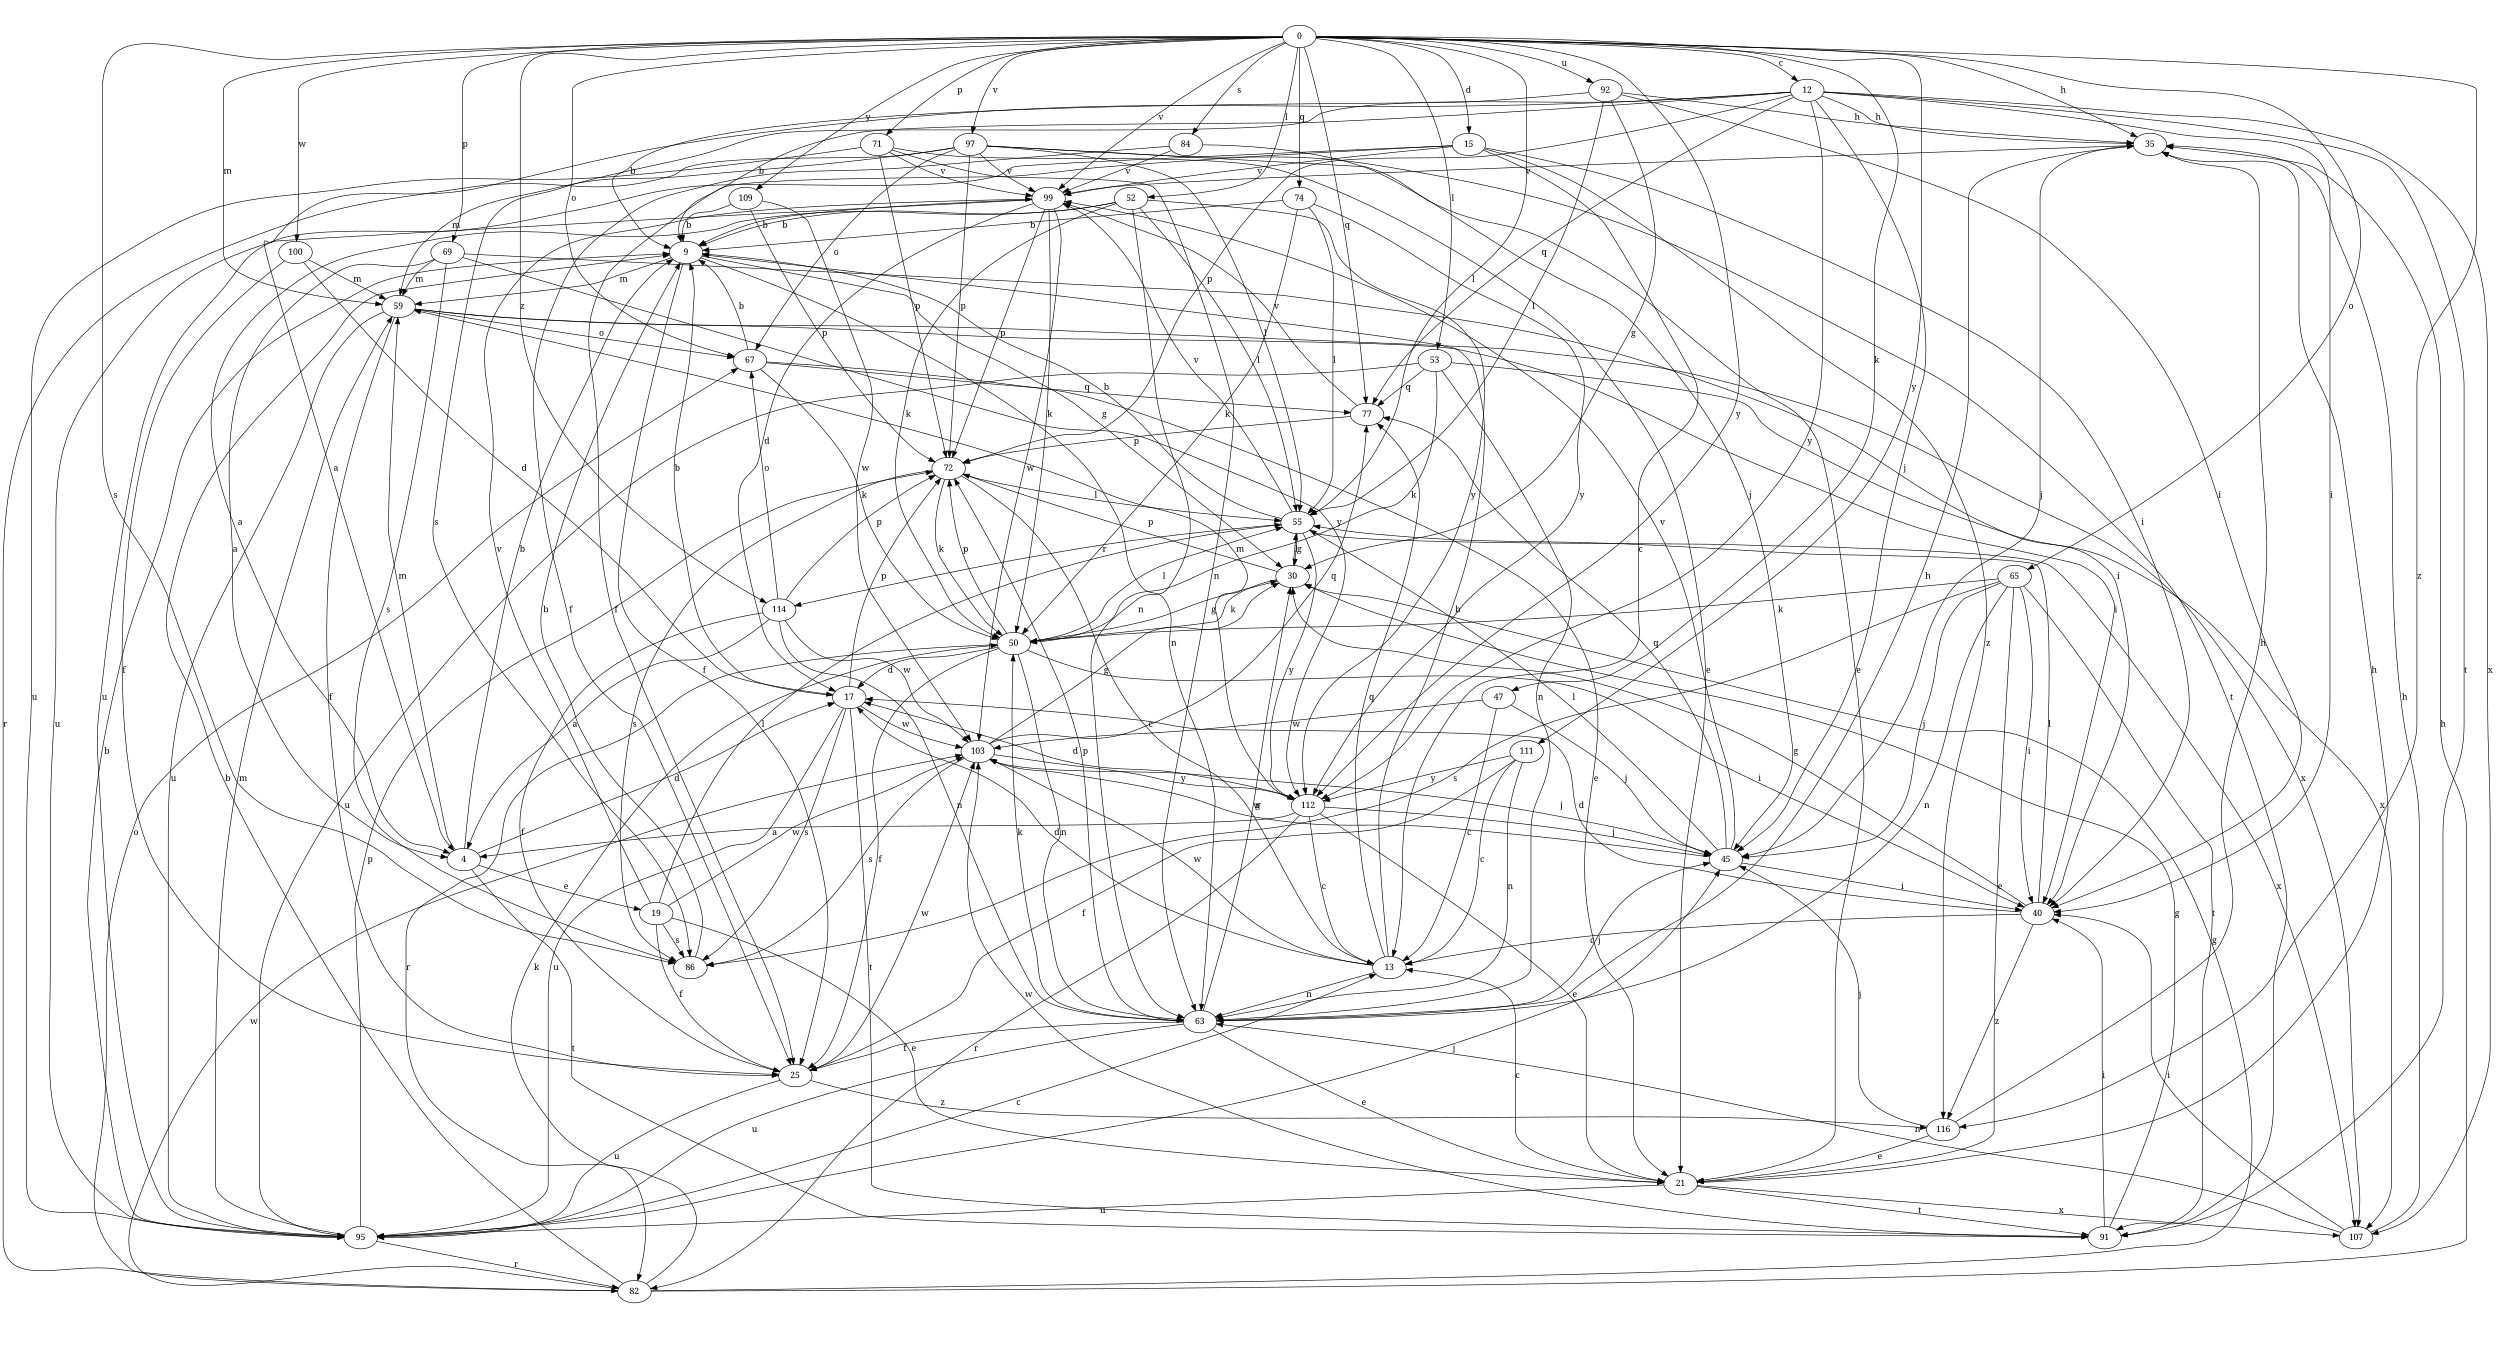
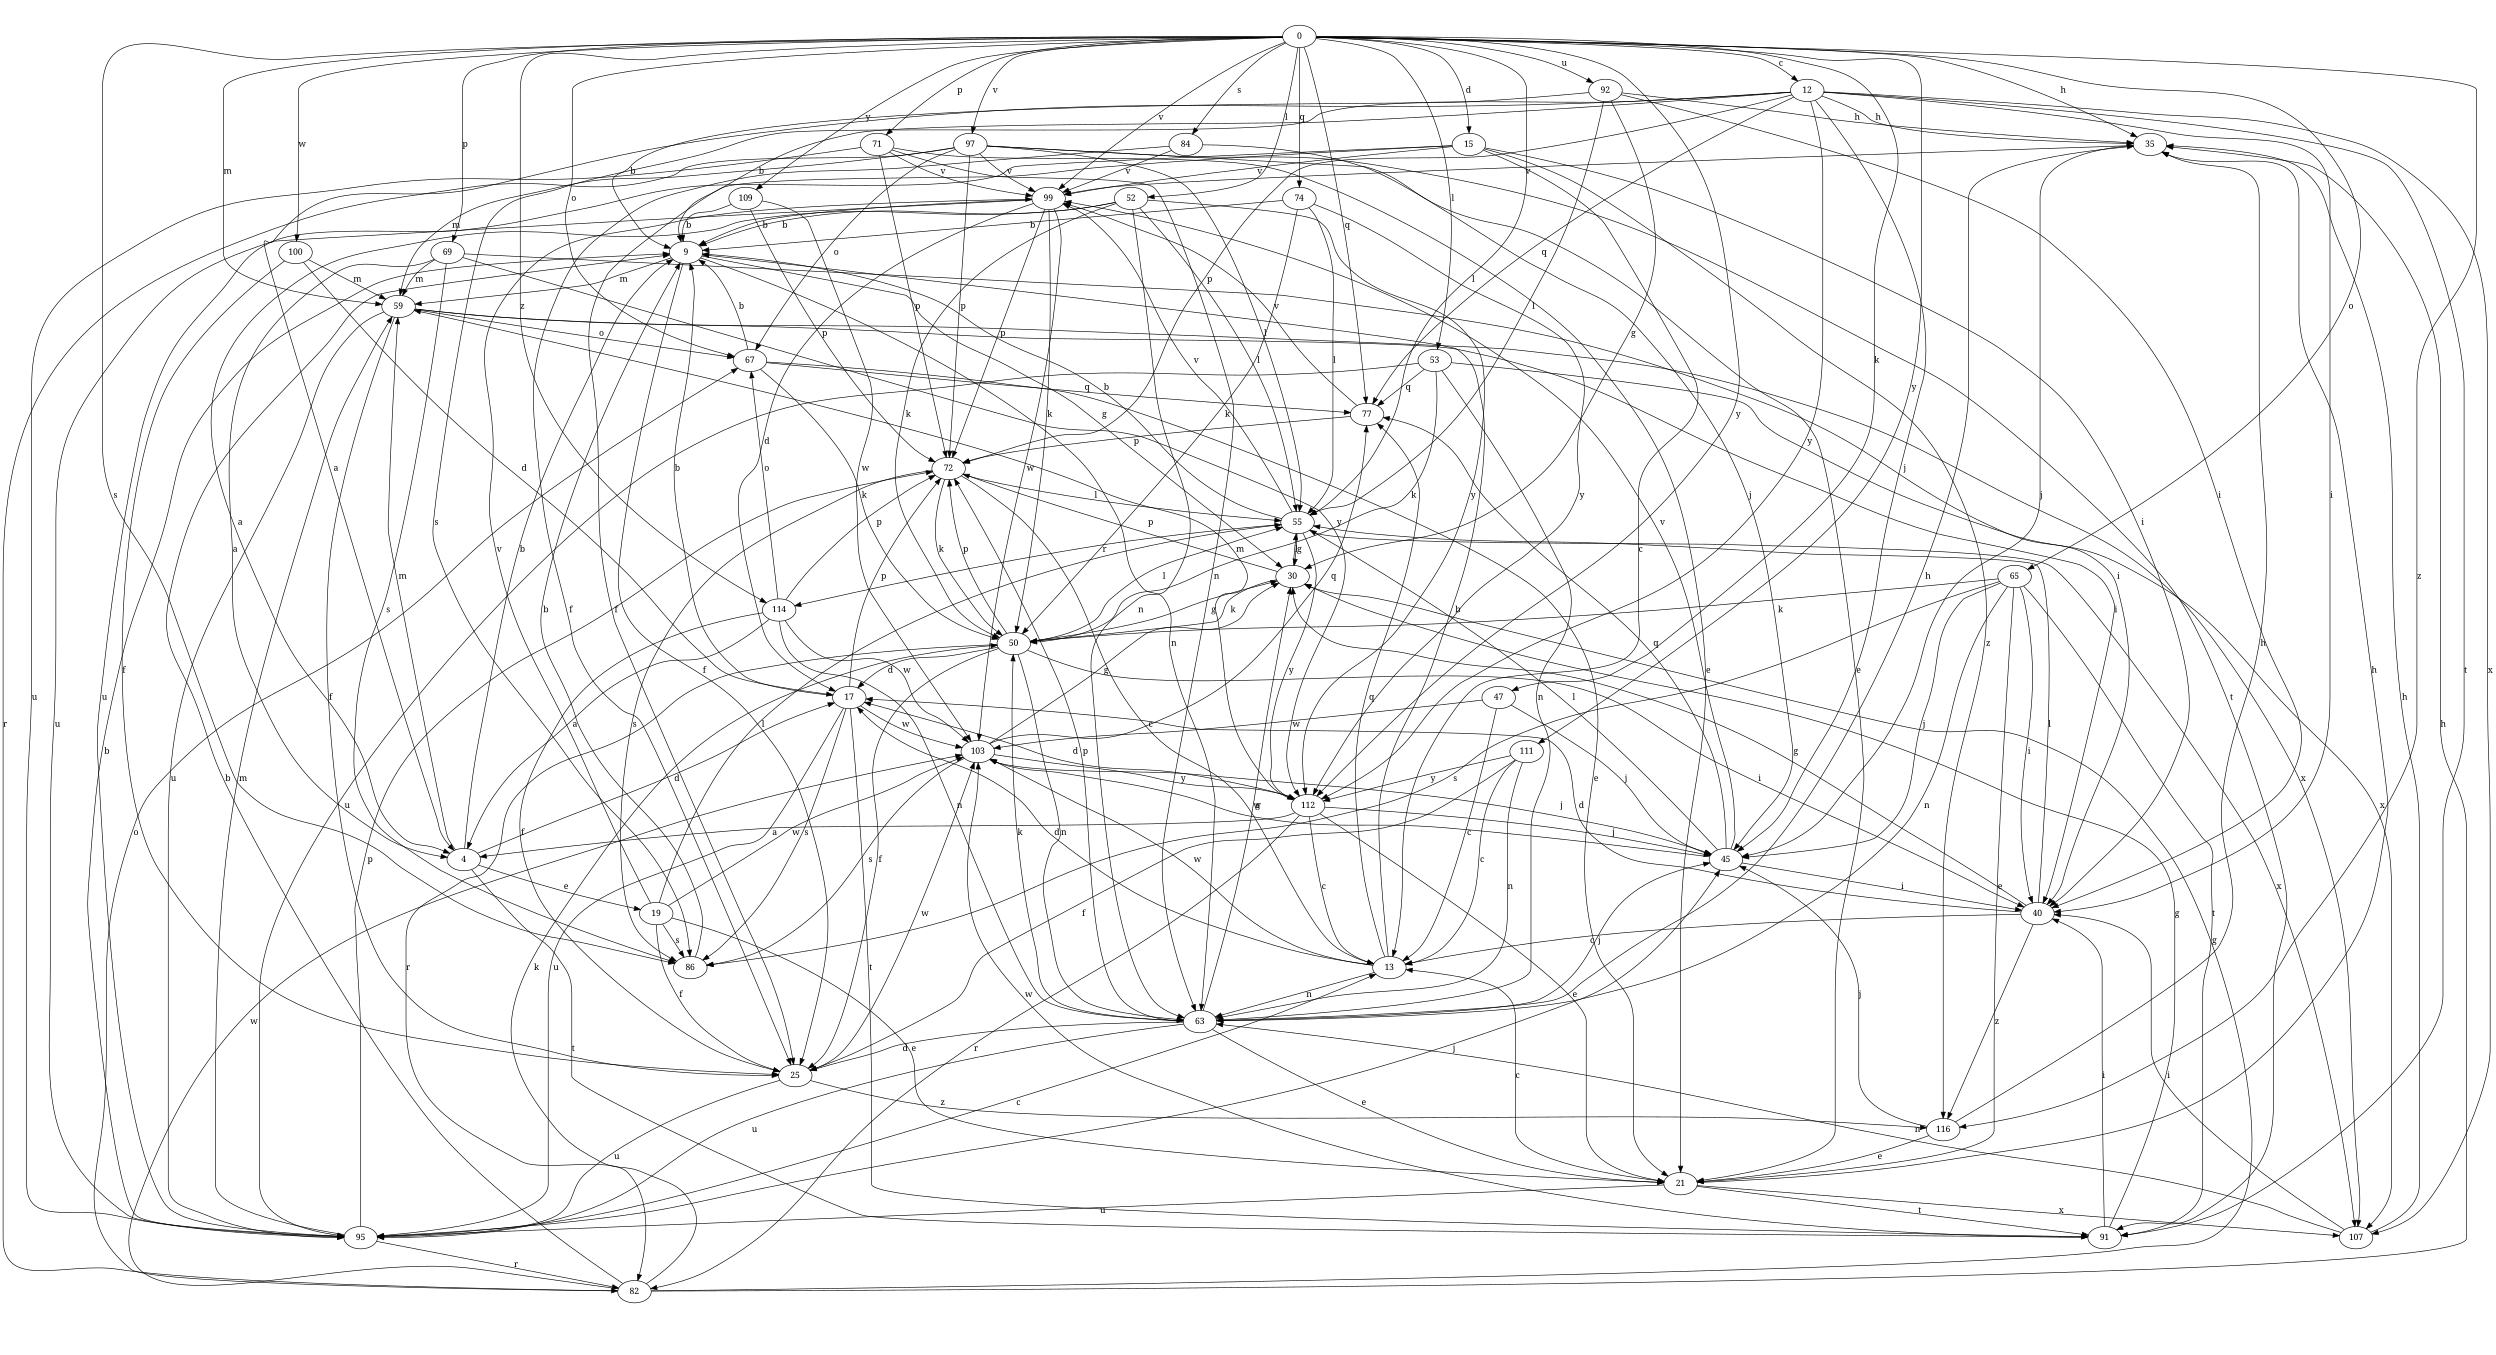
edge "63" -> "25": label "f" -> "d"
